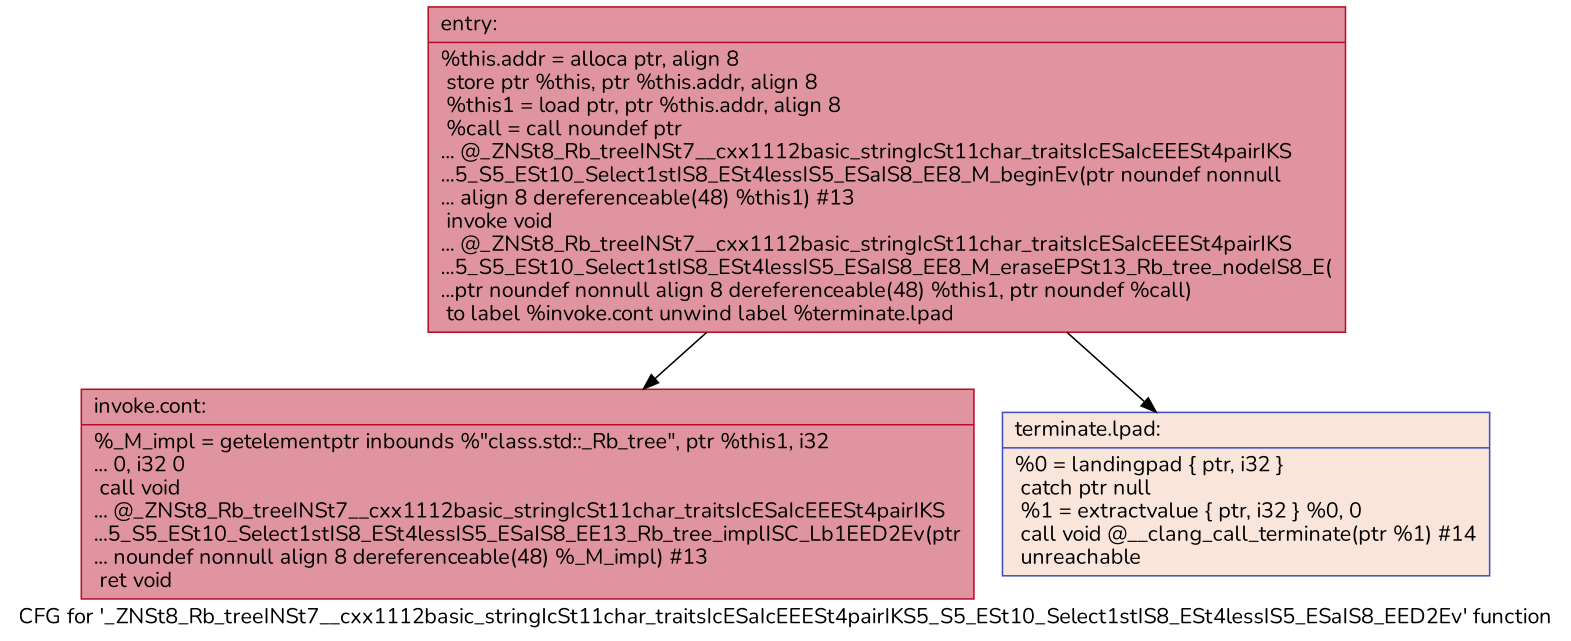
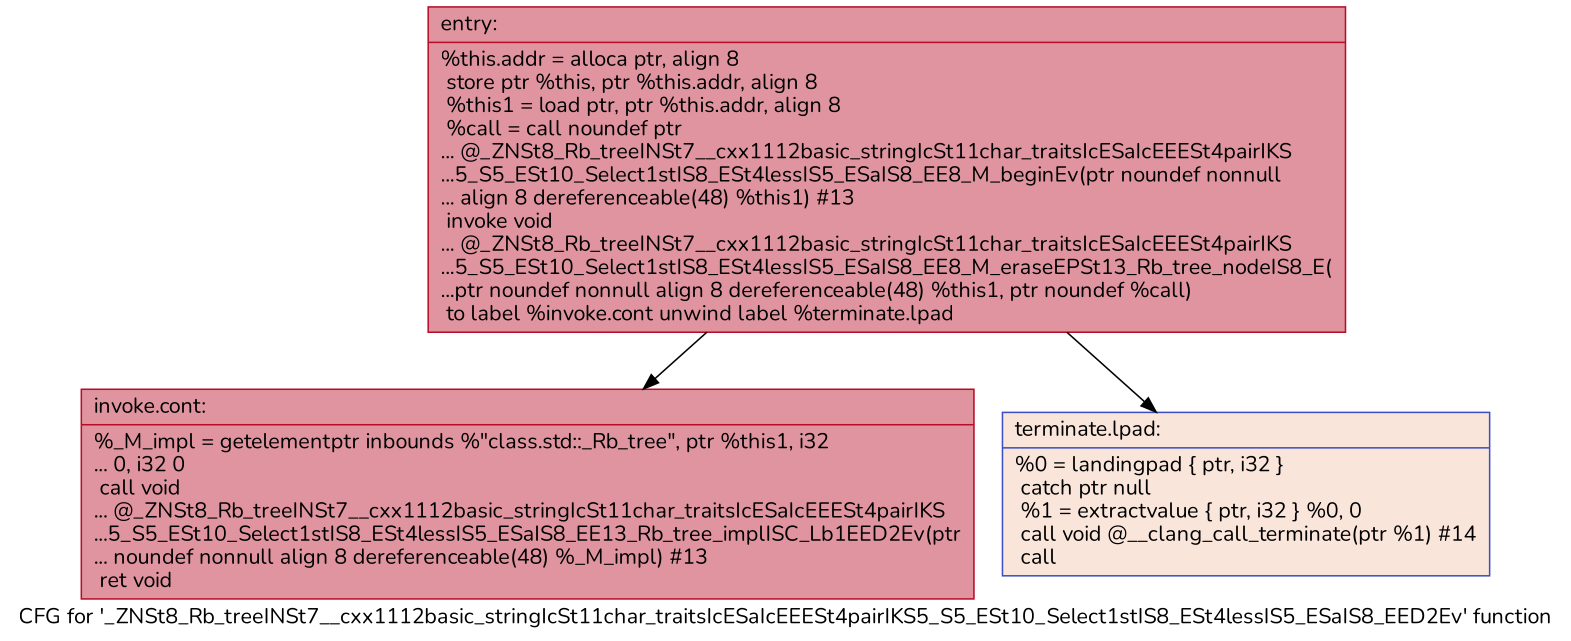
node "terminate.lpad:": text "unreachable" -> "call"
